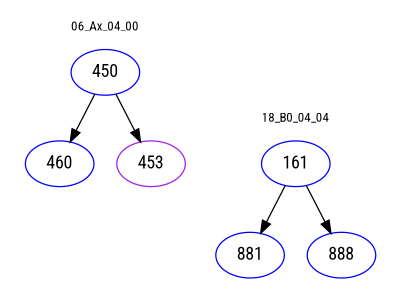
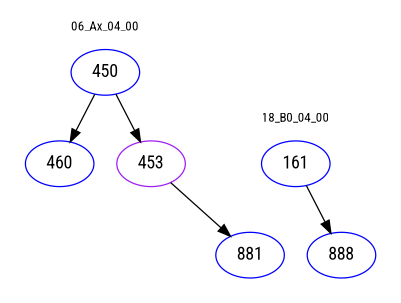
cluster "18_B0_04_04": label "18_B0_04_04" -> "18_B0_04_00"
edge "161" -> "881": now "453" -> "881"
